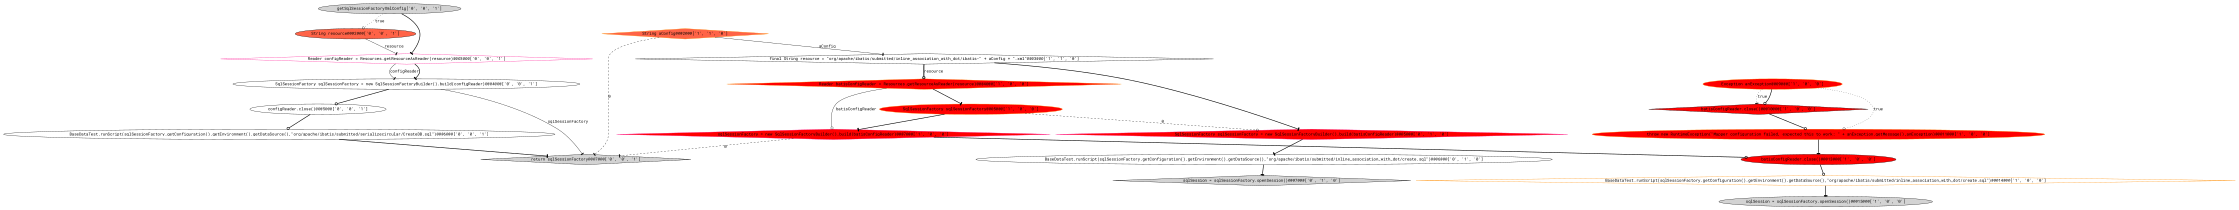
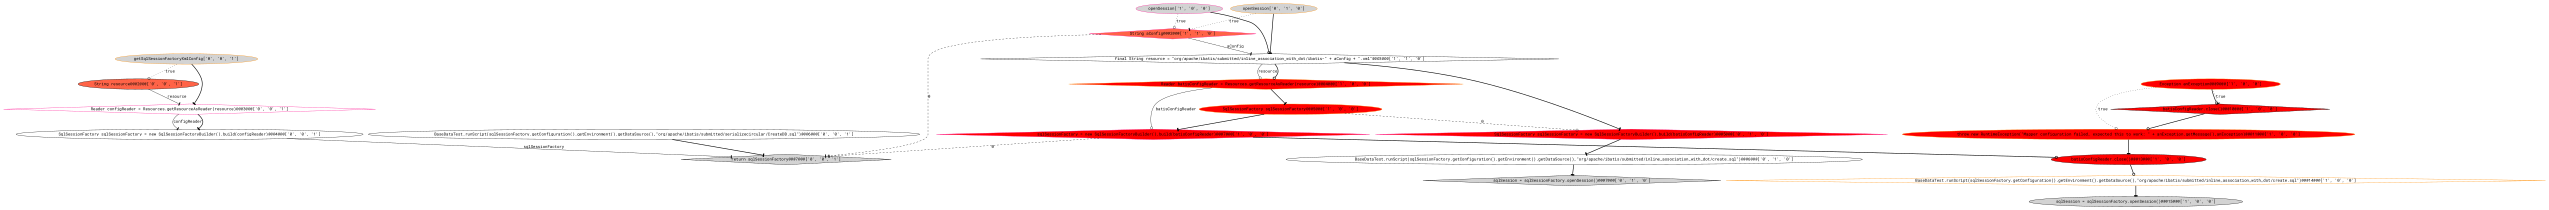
node "getSqlSessionFactoryXmlConfig['0', '0', '1']": color black -> darkorange
node "openSession['1', '0', '0']": added
node "openSession['0', '1', '0']": added
node "String aConfig@@@2@@@['1', '1', '0']": color darkorange -> deeppink
node "configReader.close()@@@5@@@['0', '0', '1']": removed
